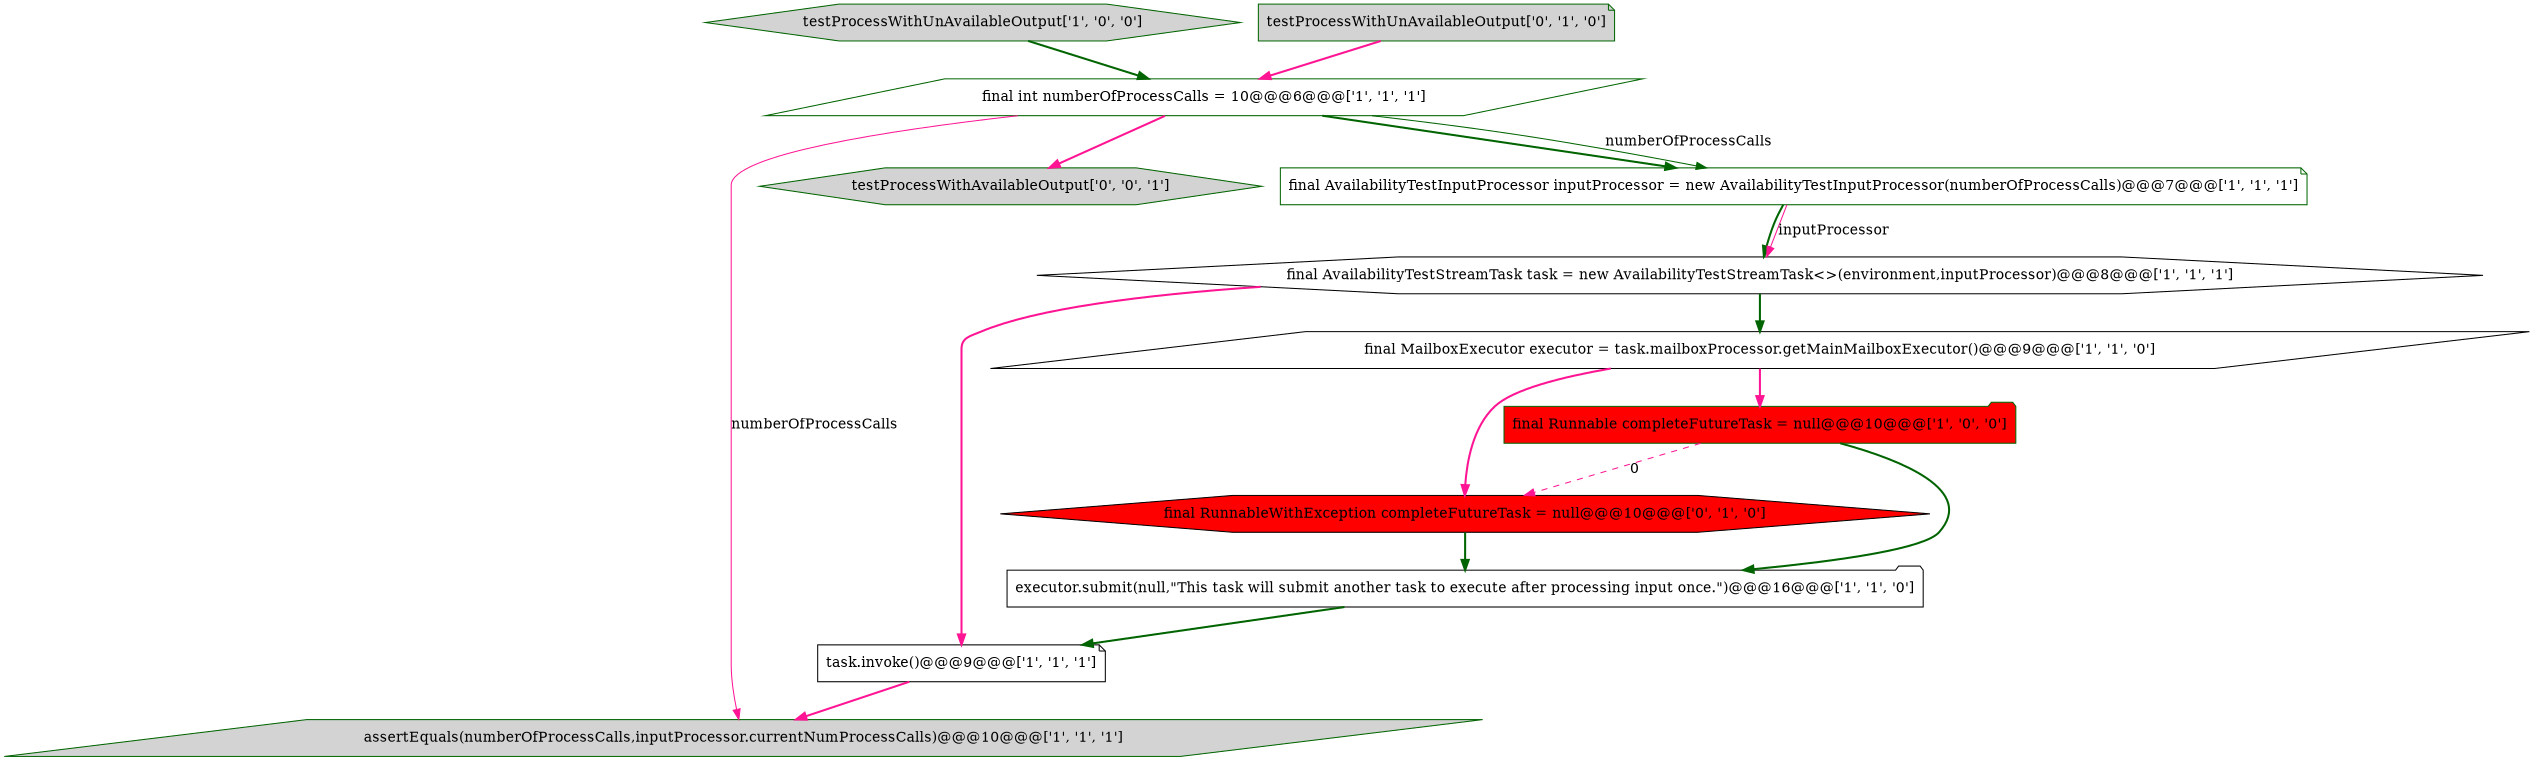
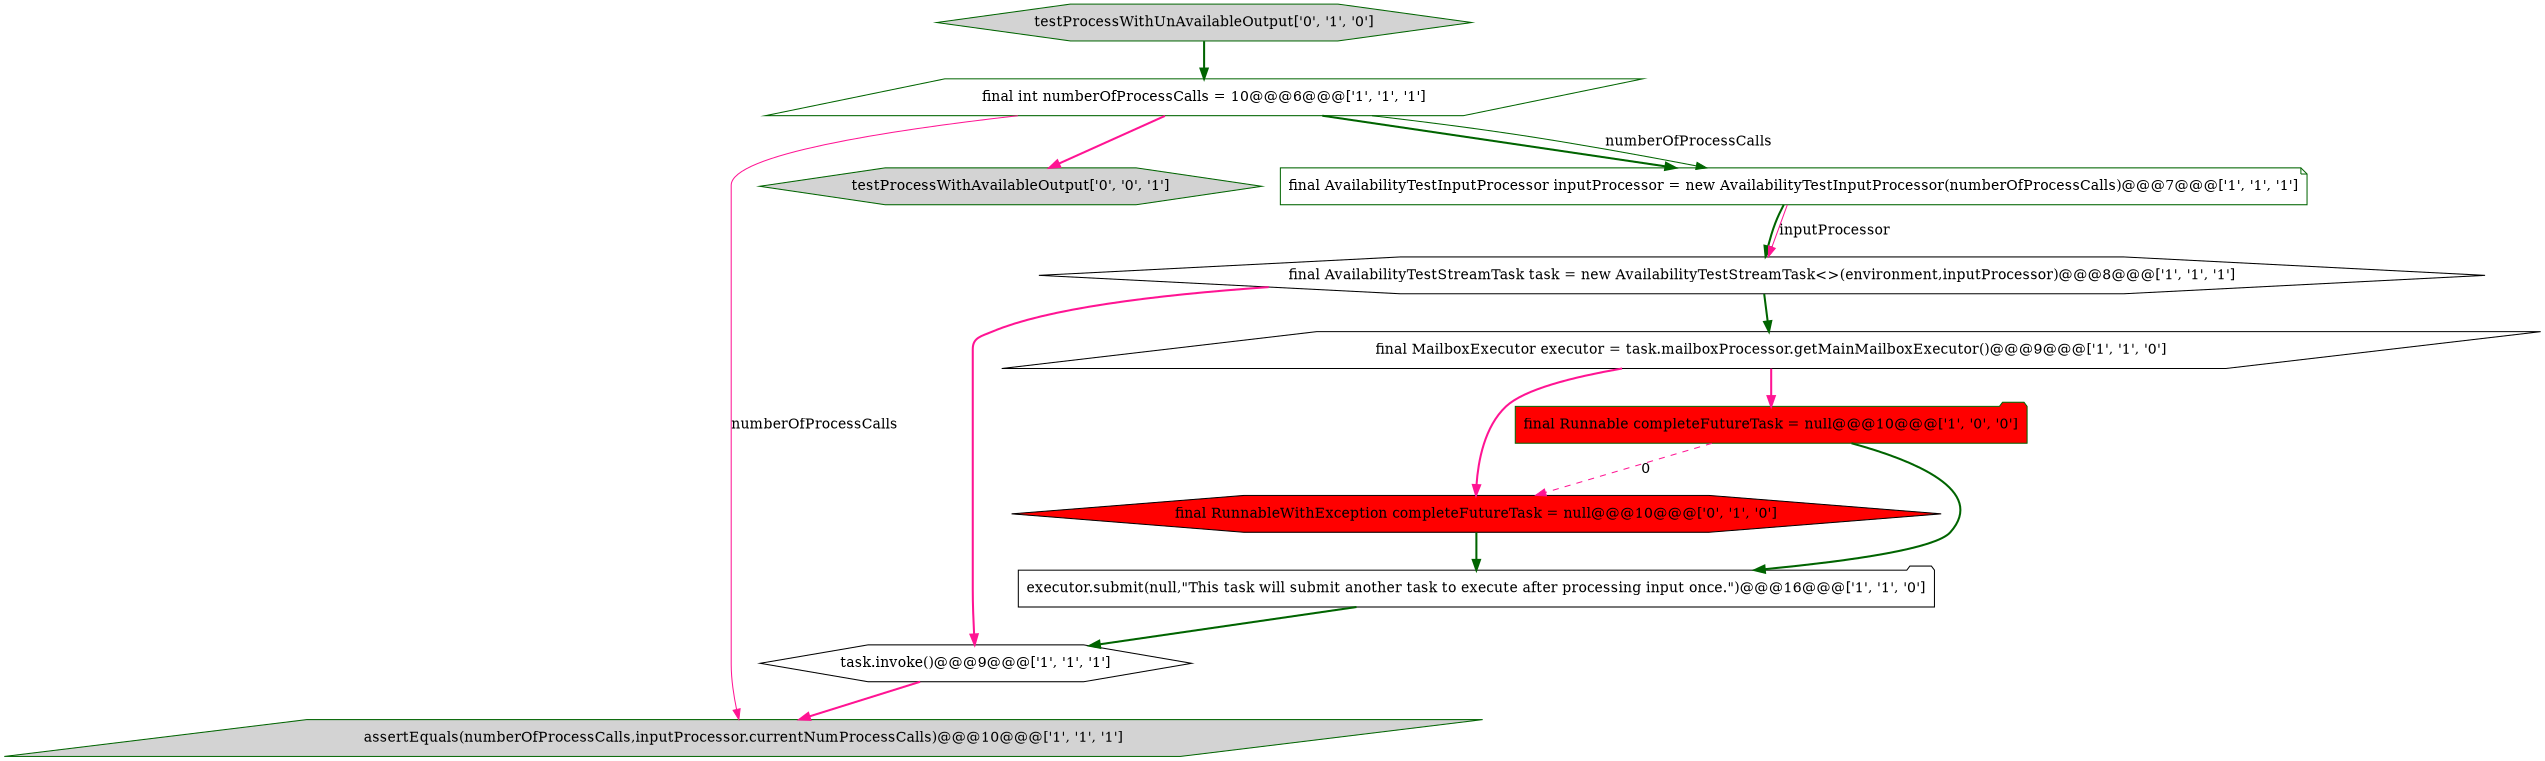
node "testProcessWithUnAvailableOutput['1', '0', '0']": removed
node "testProcessWithUnAvailableOutput['0', '1', '0']": shape note -> hexagon
edge "testProcessWithUnAvailableOutput['0', '1', '0']" -> "final int numberOfProcessCalls = 10@@@6@@@['1', '1', '1']": color deeppink -> darkgreen
node "task.invoke()@@@9@@@['1', '1', '1']": shape note -> hexagon
